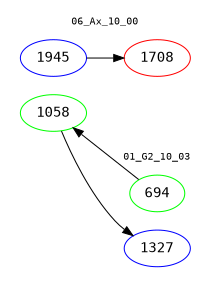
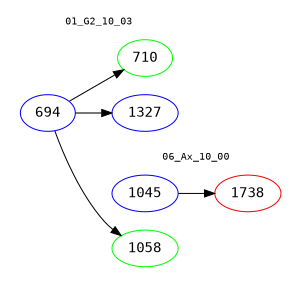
node "1945": label "1945" -> "1045"
node "710": added
node "1708": label "1708" -> "1738"
edge "1058" -> "1327": now "694" -> "1327"
node "694": color green -> blue
